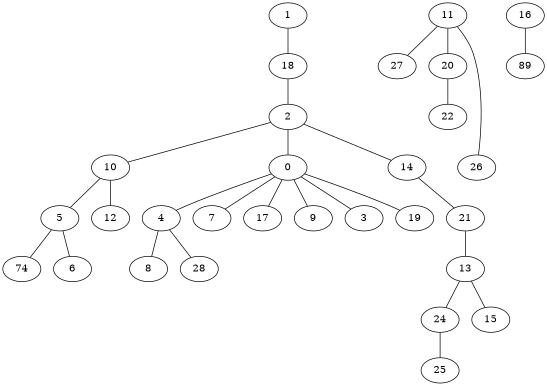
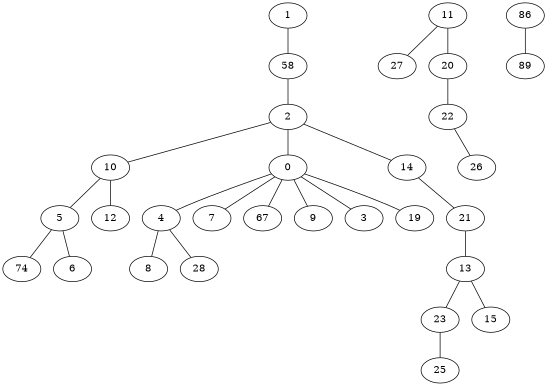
node "16": label "16" -> "86"
node "18": label "18" -> "58"
edge "11" -- "26": now "22" -- "26"
node "17": label "17" -> "67"
node "24": label "24" -> "23"
